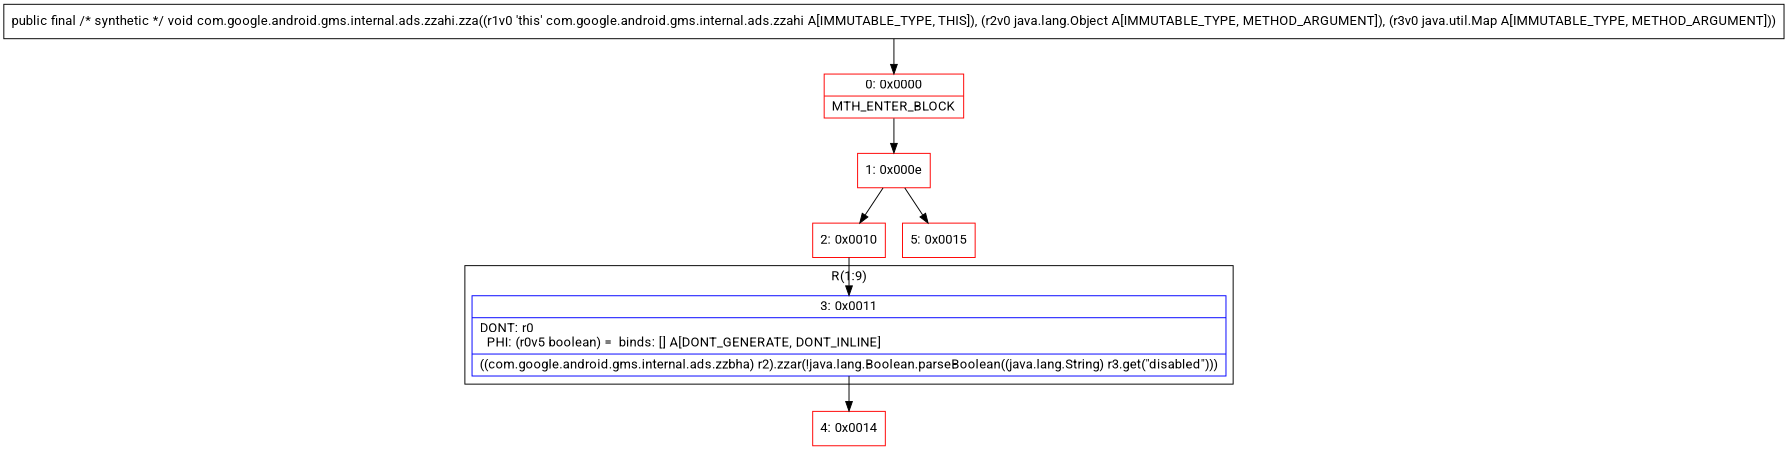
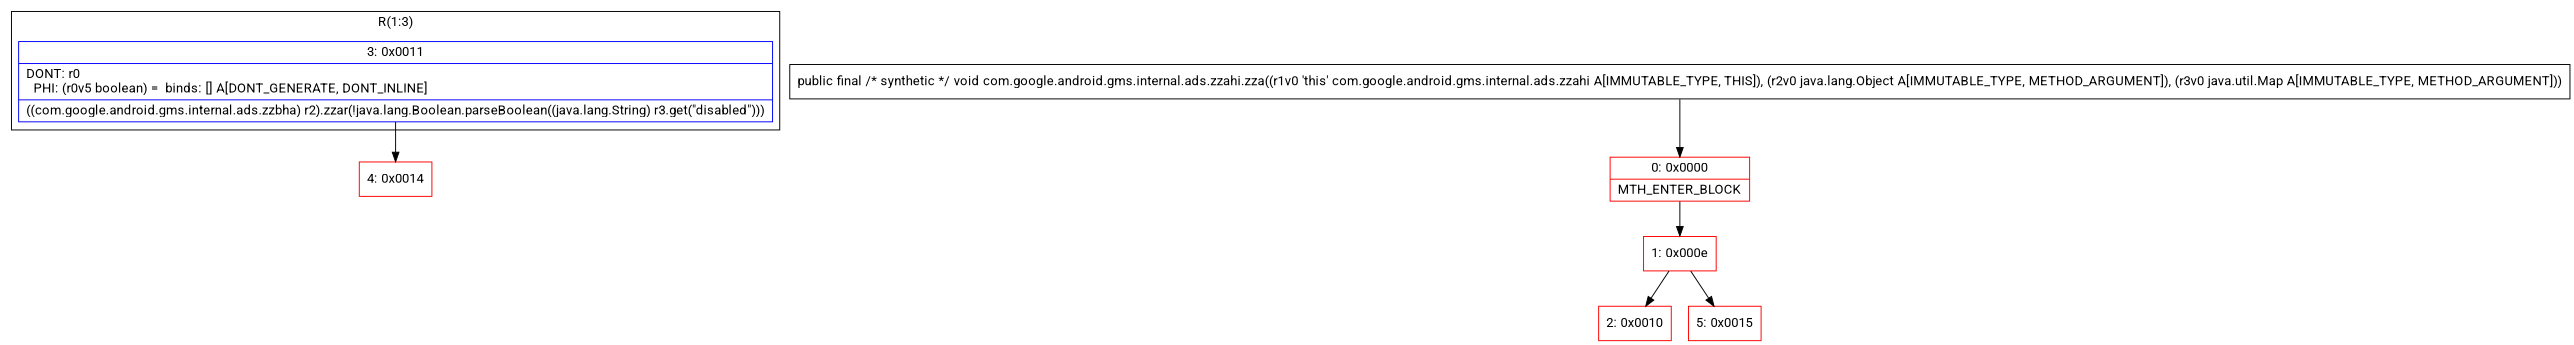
edge "2: 0x0010" -> "3: 0x0011": removed
cluster "R(1:9)": label "R(1:9)" -> "R(1:3)"
